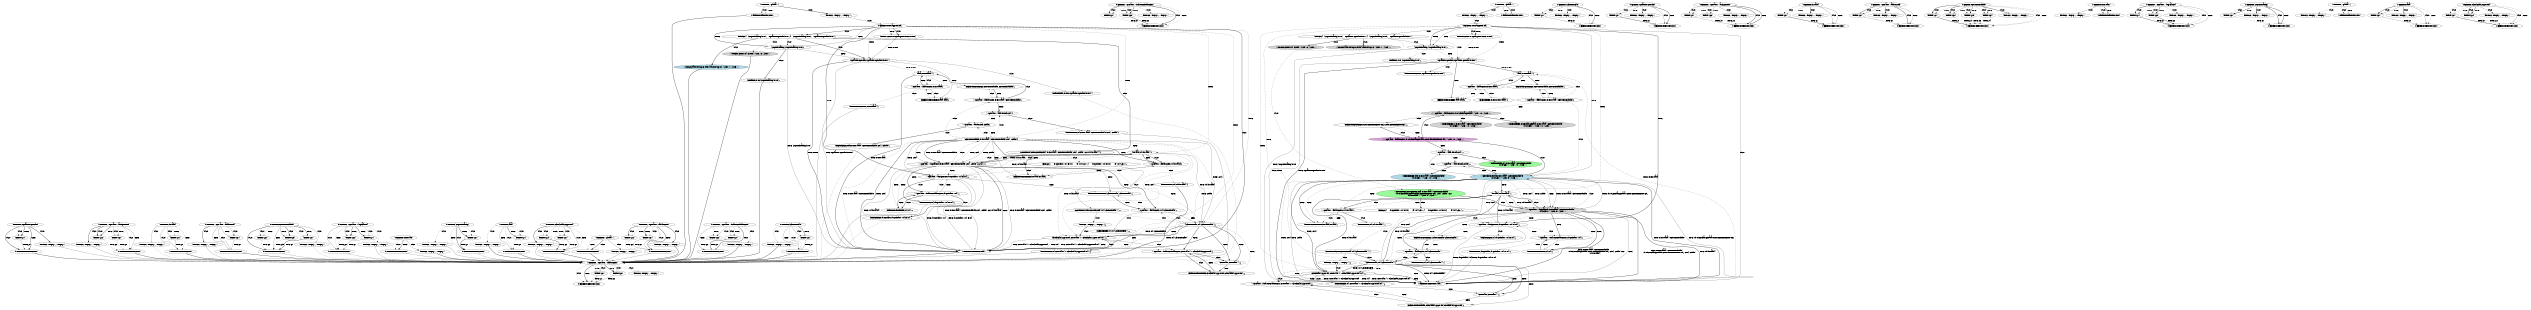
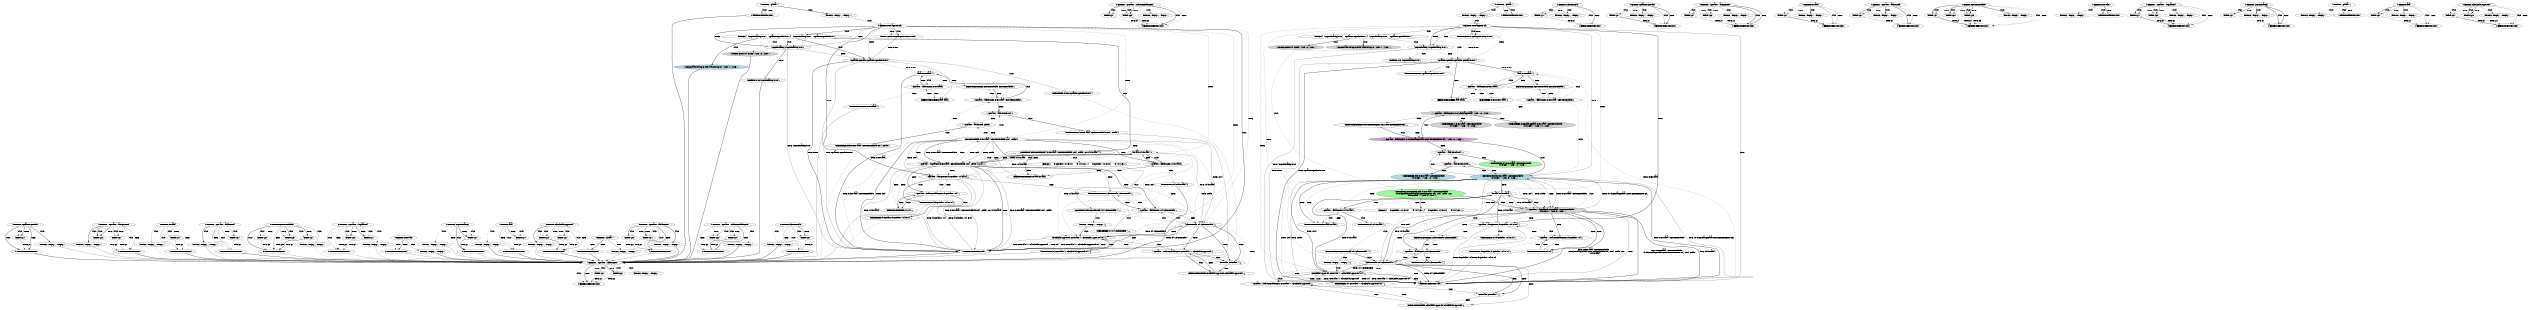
node "(PARAM,p4)": removed
